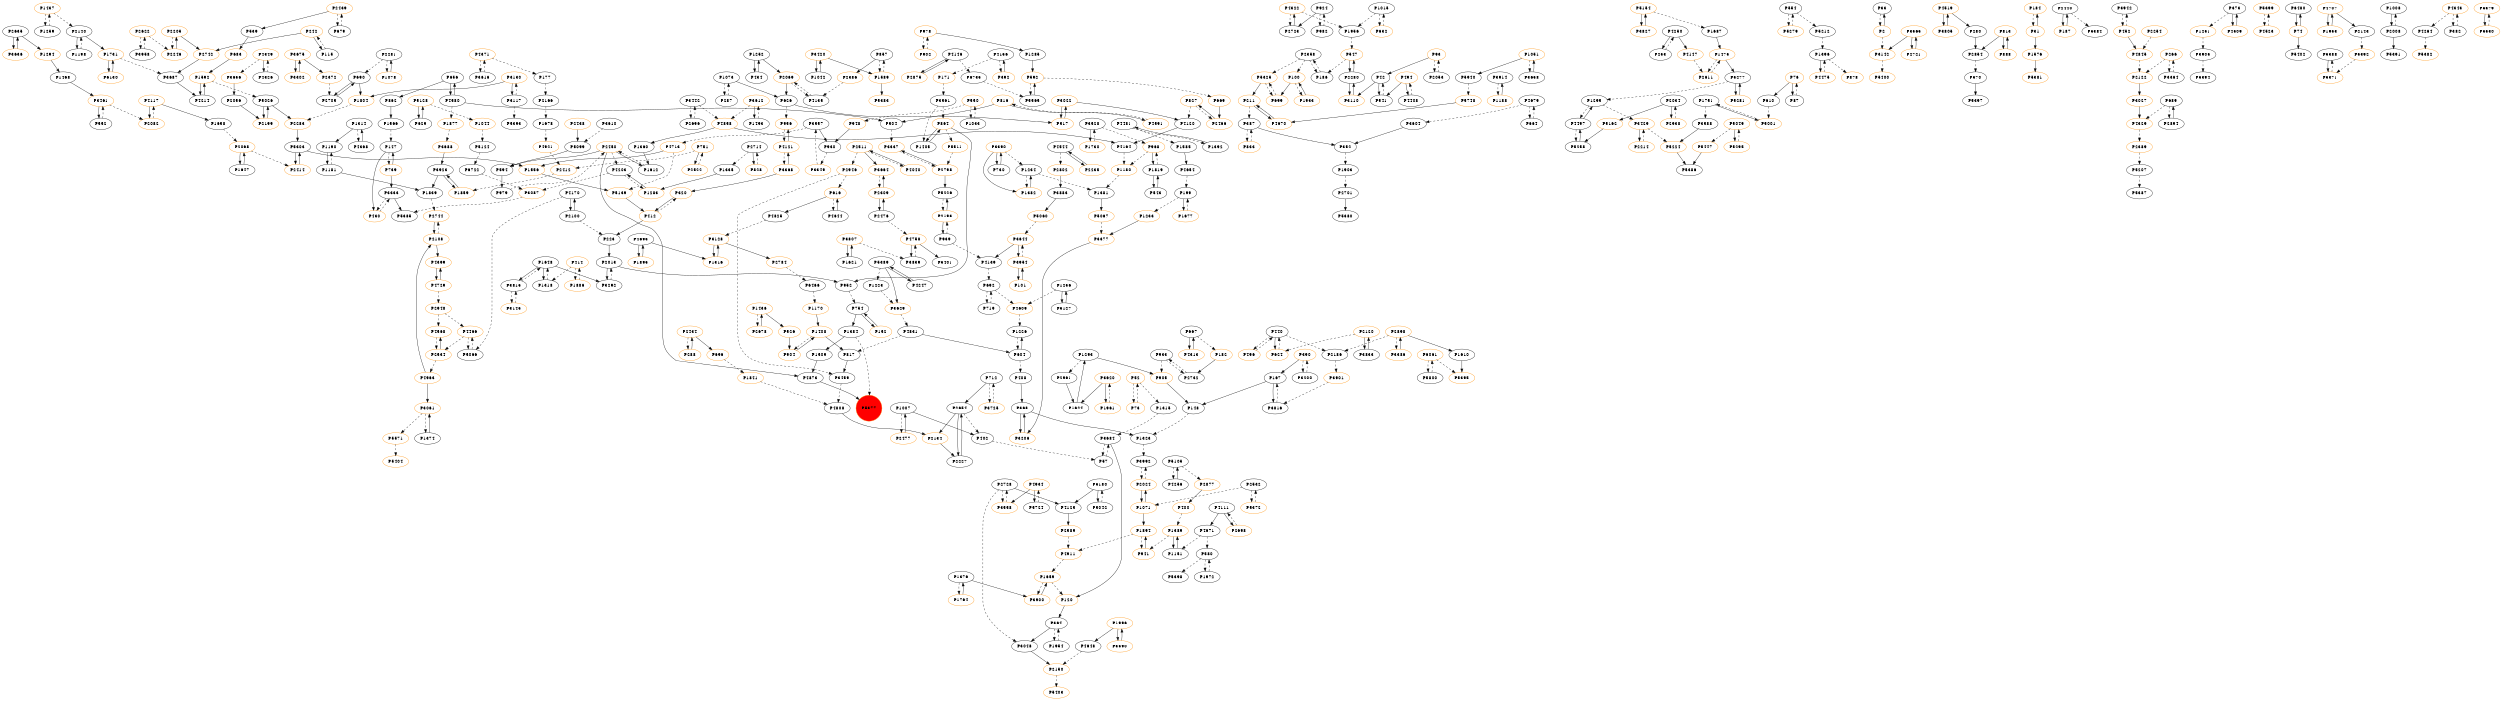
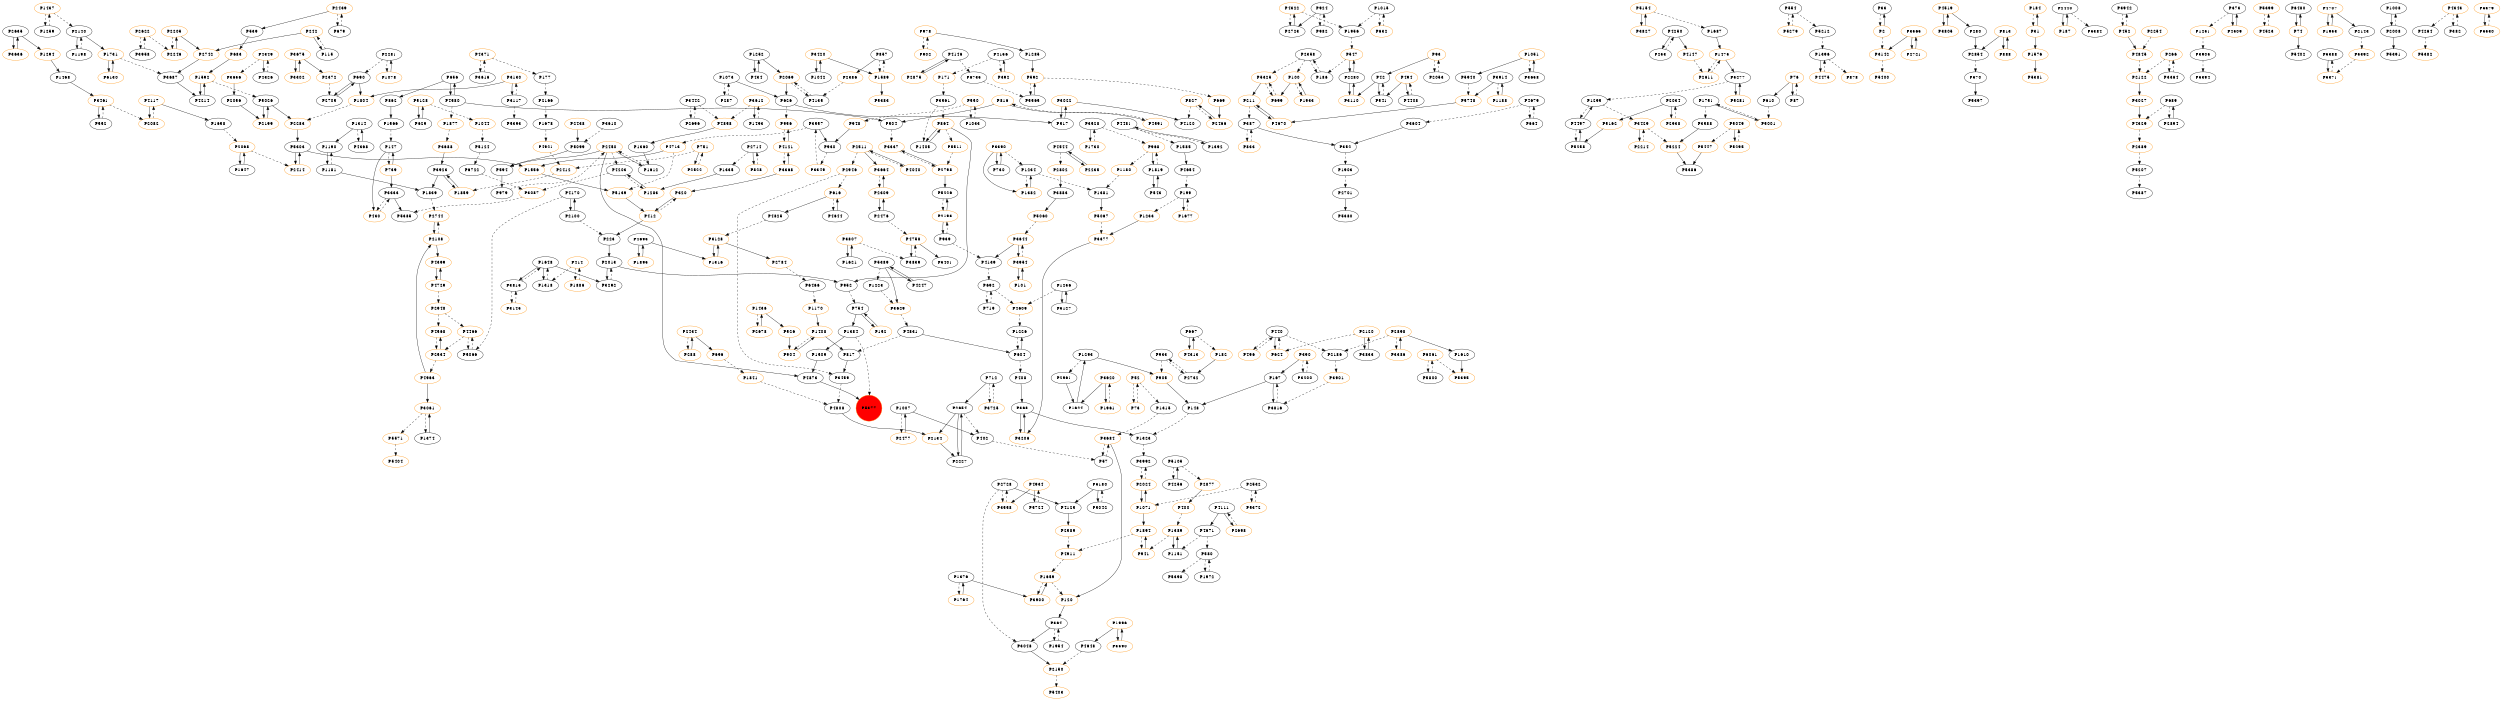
edge "P3914" -> "P5748": added
node "P517": color darkorange -> black
node "P4164": removed
node "P3684": color black -> darkorange
